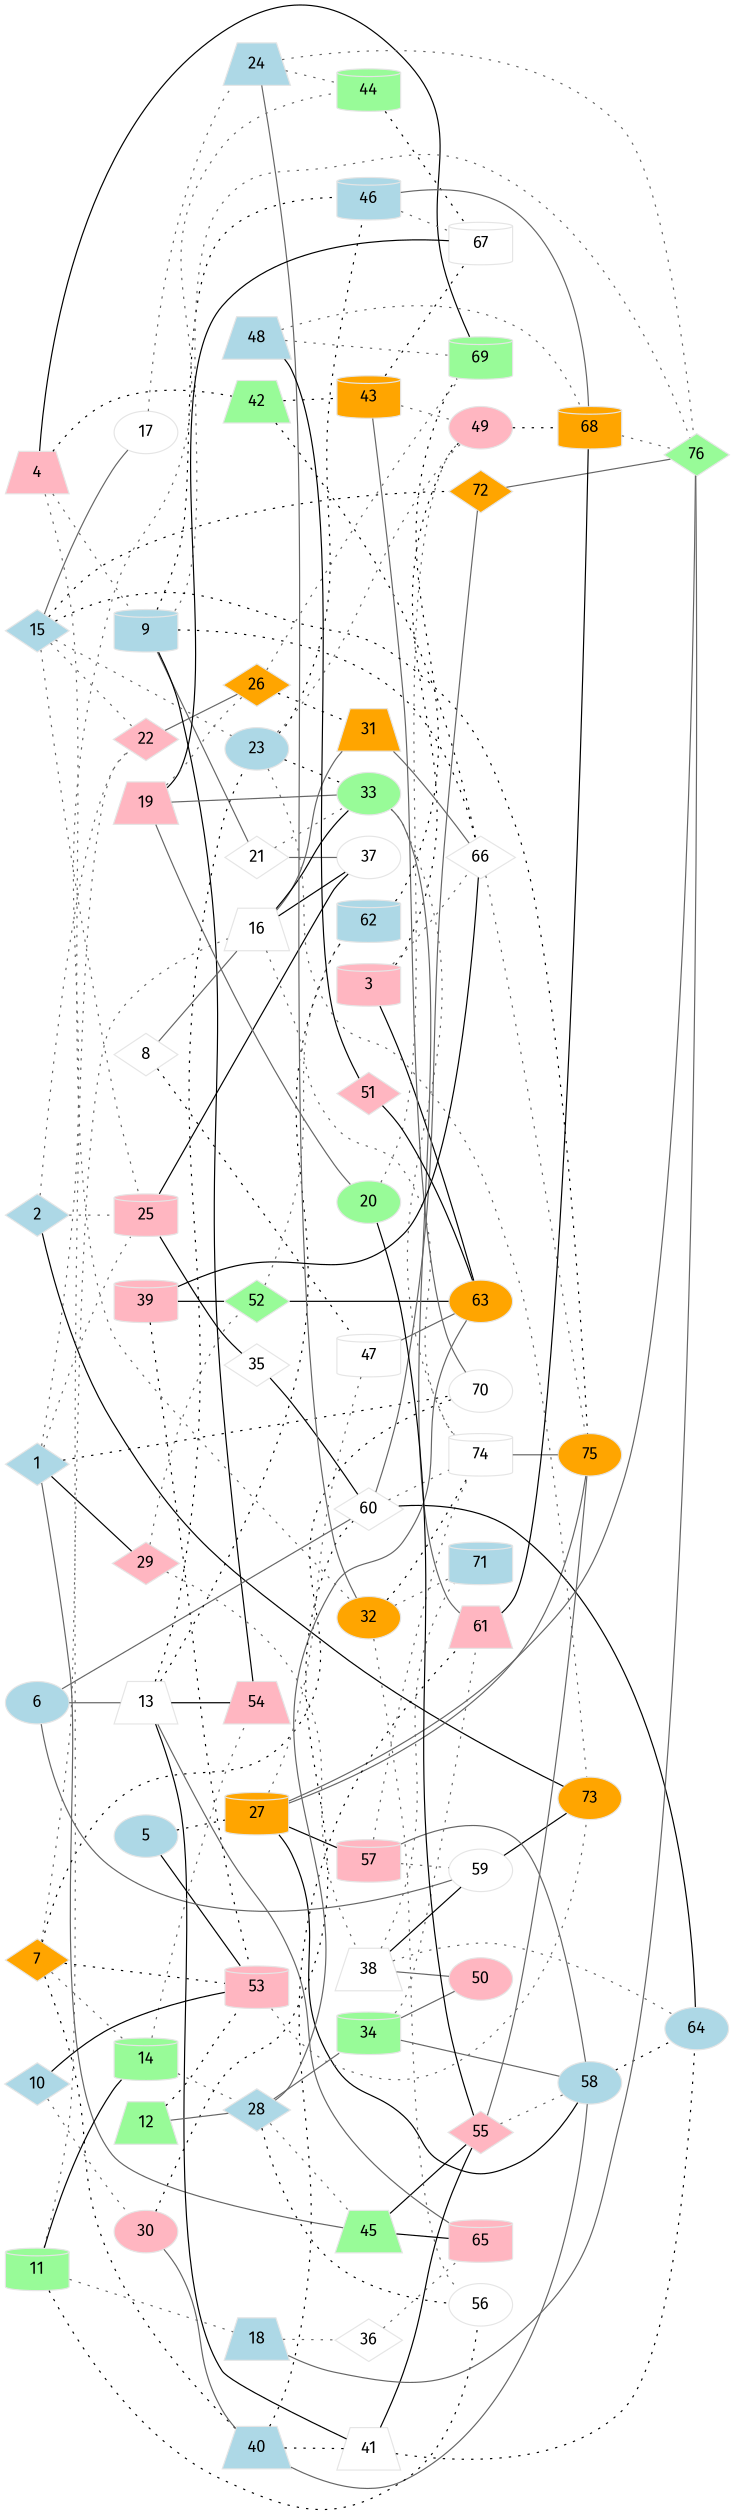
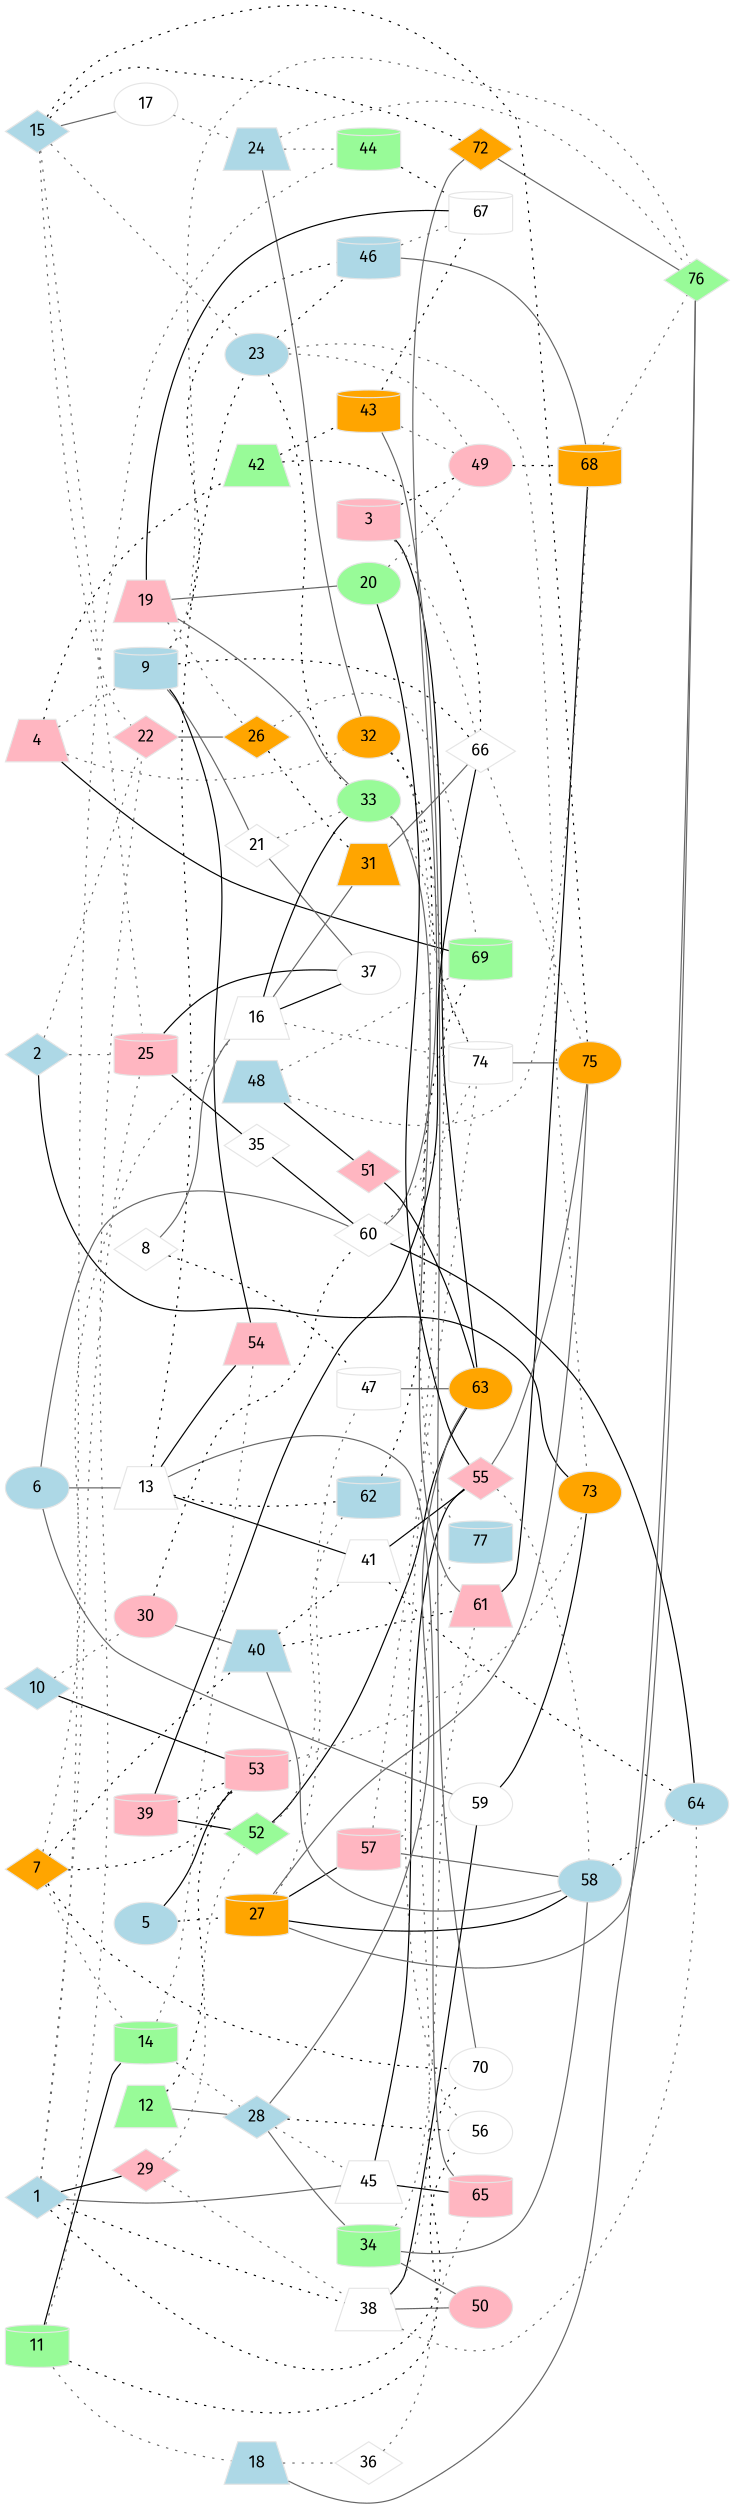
node "71": label "71" -> "77"
node "45": fillcolor palegreen -> white
edge "1" -- "38": added
